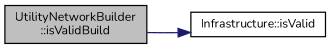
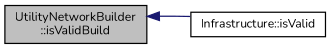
edge "UtilityNetworkBuilder ::isValidBuild" -> "Infrastructure::isValid": reversed
